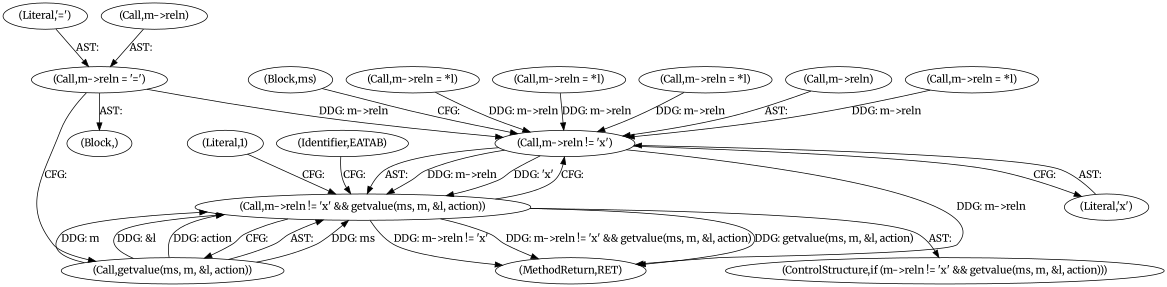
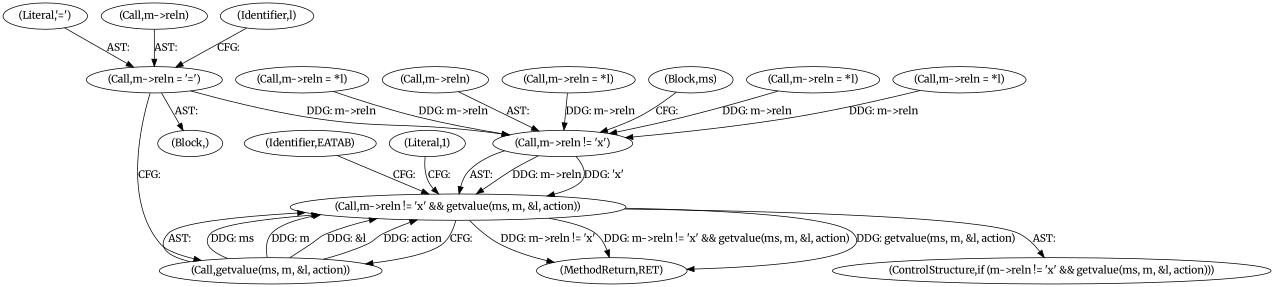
node "(Identifier,l)": added
edge "(Call,m->reln != 'x' && getvalue(ms, m, &l, action))" -> "(Call,m->reln != 'x')": removed, label "CFG:"
node "(Literal,'x')": removed
edge "(Call,m->reln != 'x')" -> "(MethodReturn,RET)": removed, label "DDG: m->reln"
